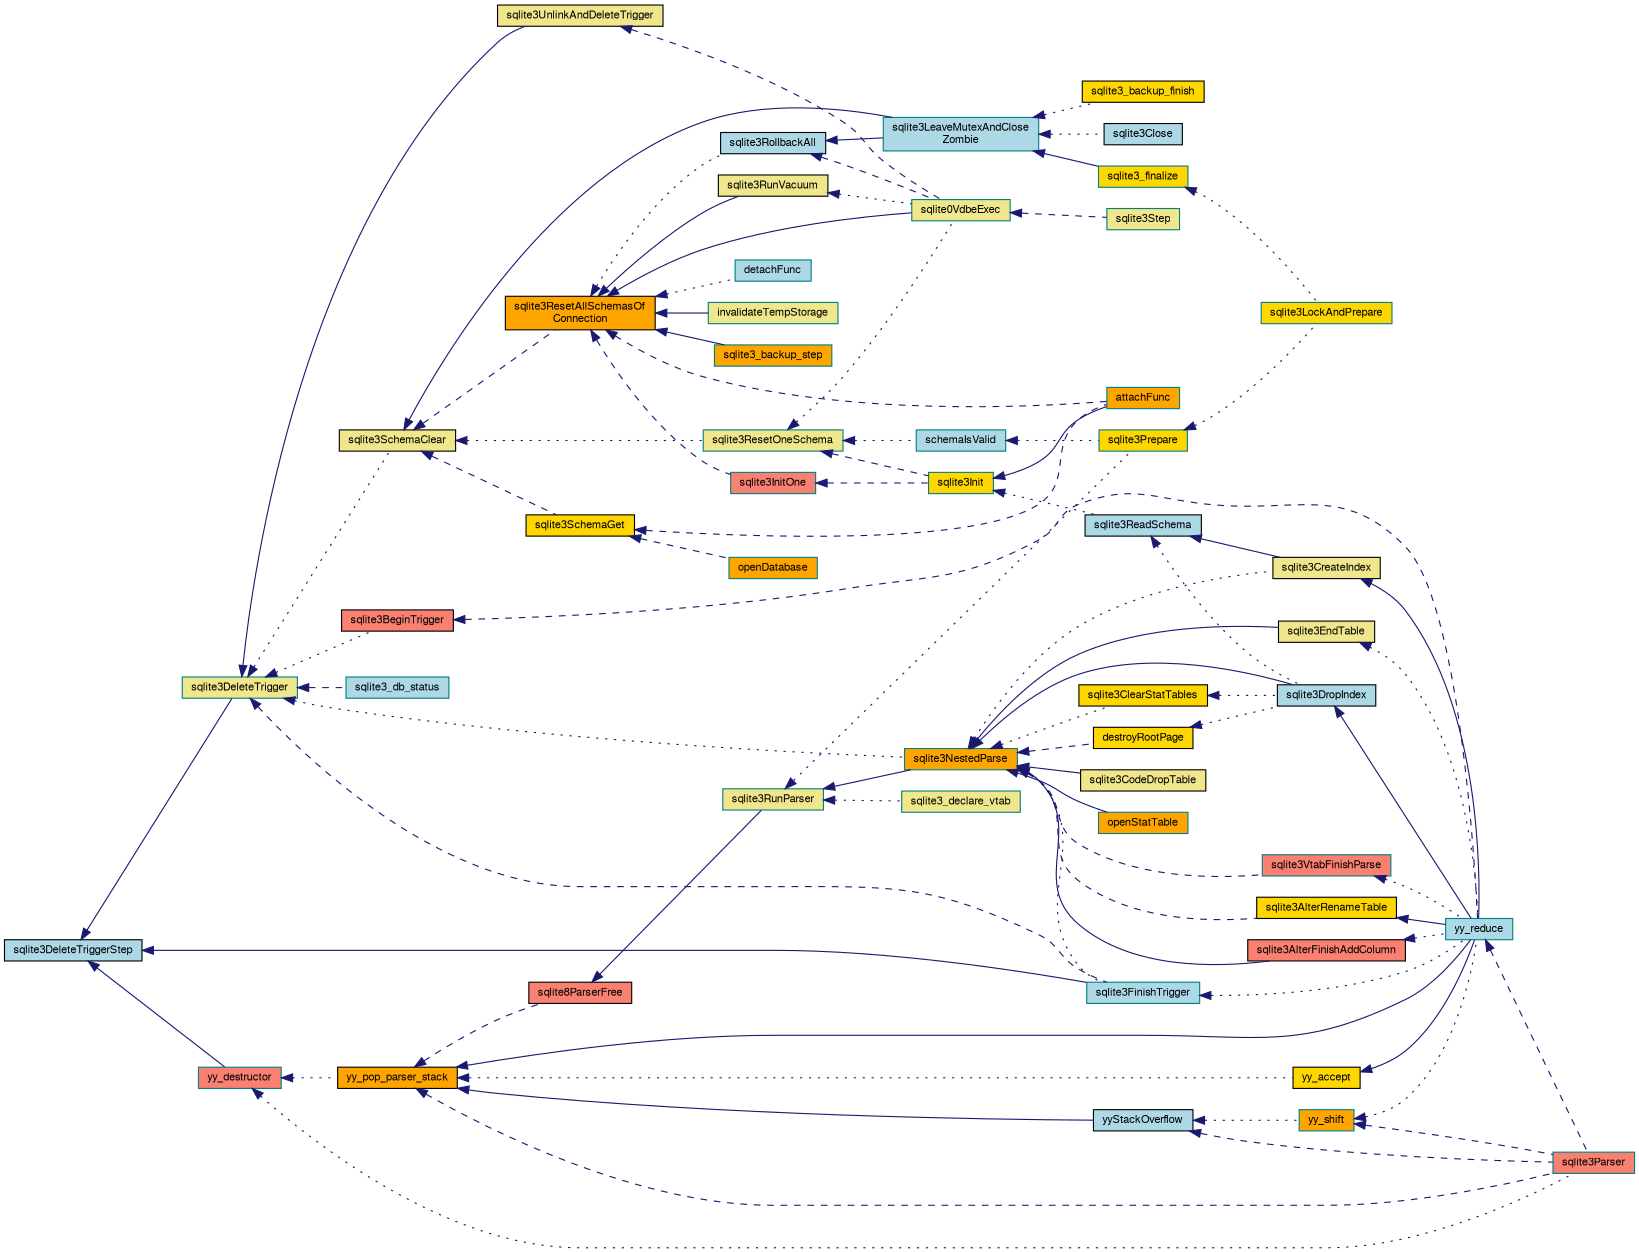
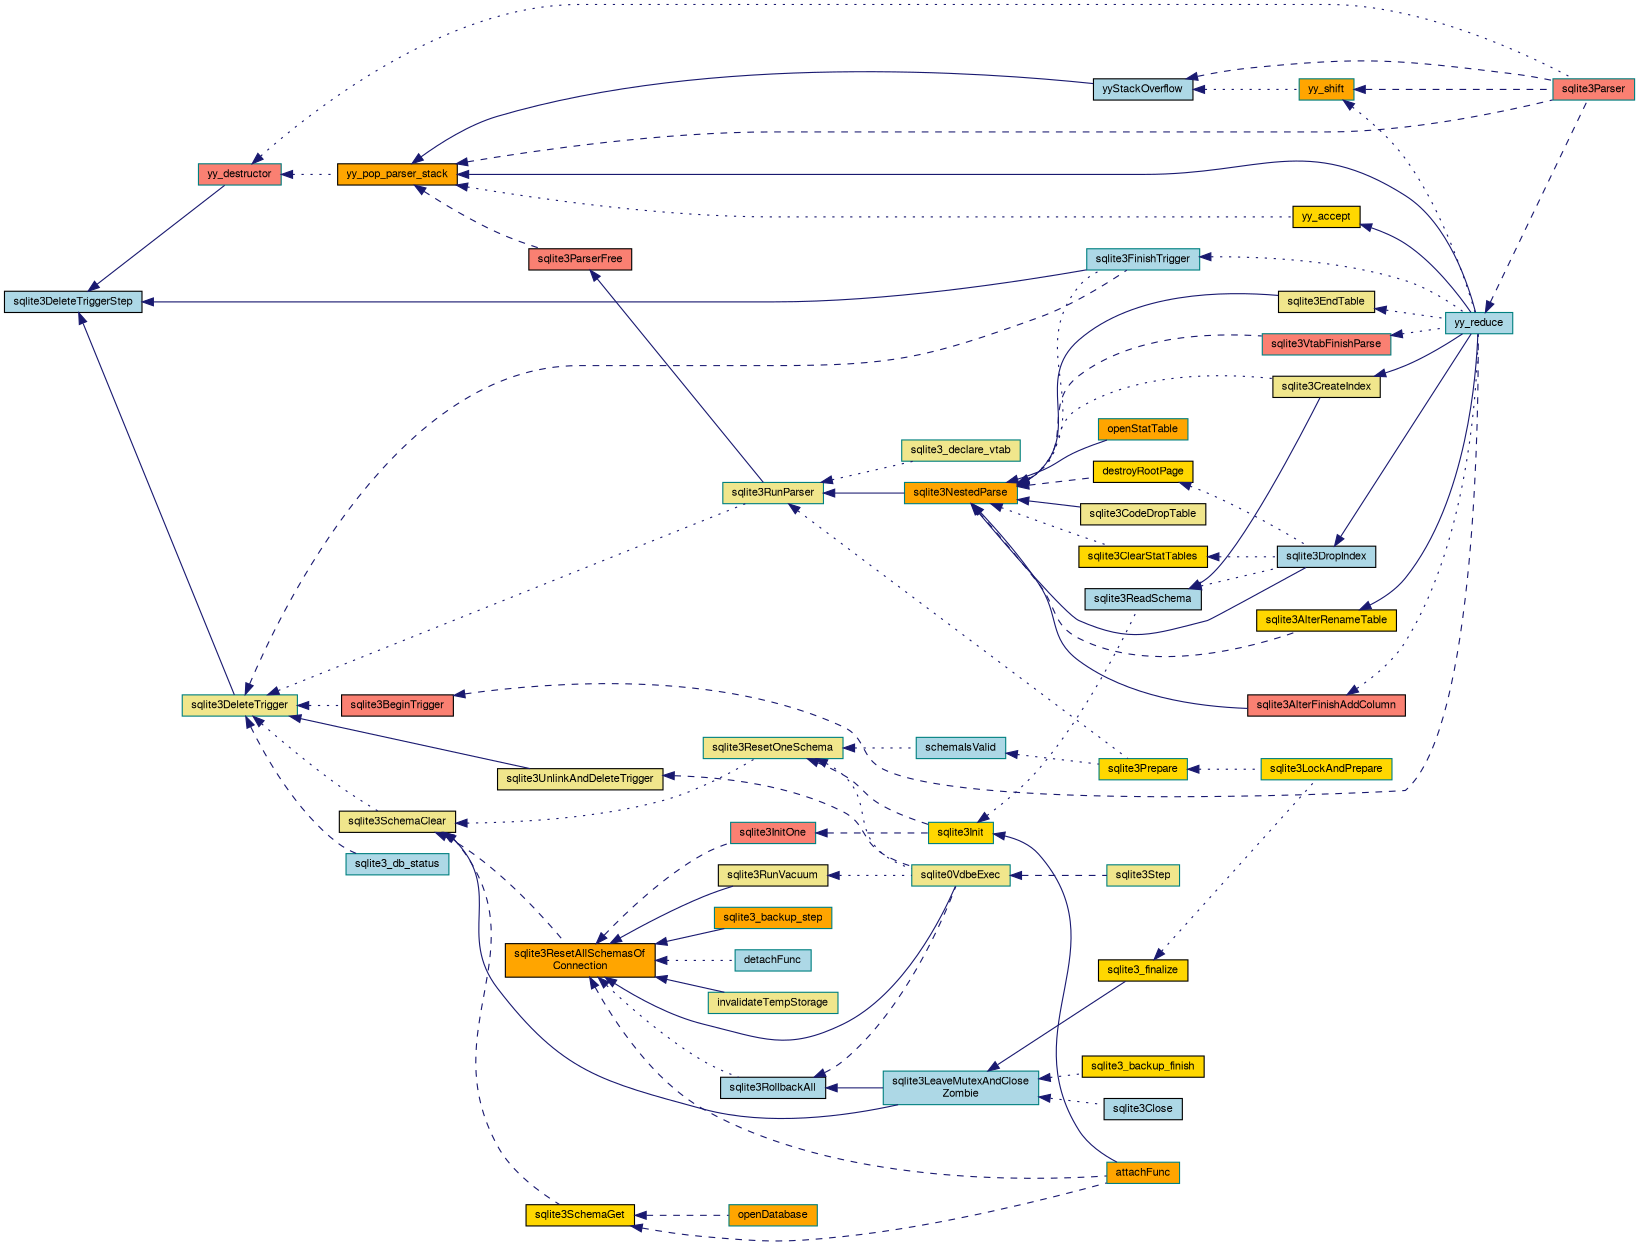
node "sqlite3_finalize": color teal -> black
edge "sqlite3NestedParse" -> "sqlite3DeleteTrigger": now "sqlite3RunParser" -> "sqlite3DeleteTrigger"
node "sqlite8ParserFree": label "sqlite8ParserFree" -> "sqlite3ParserFree"
